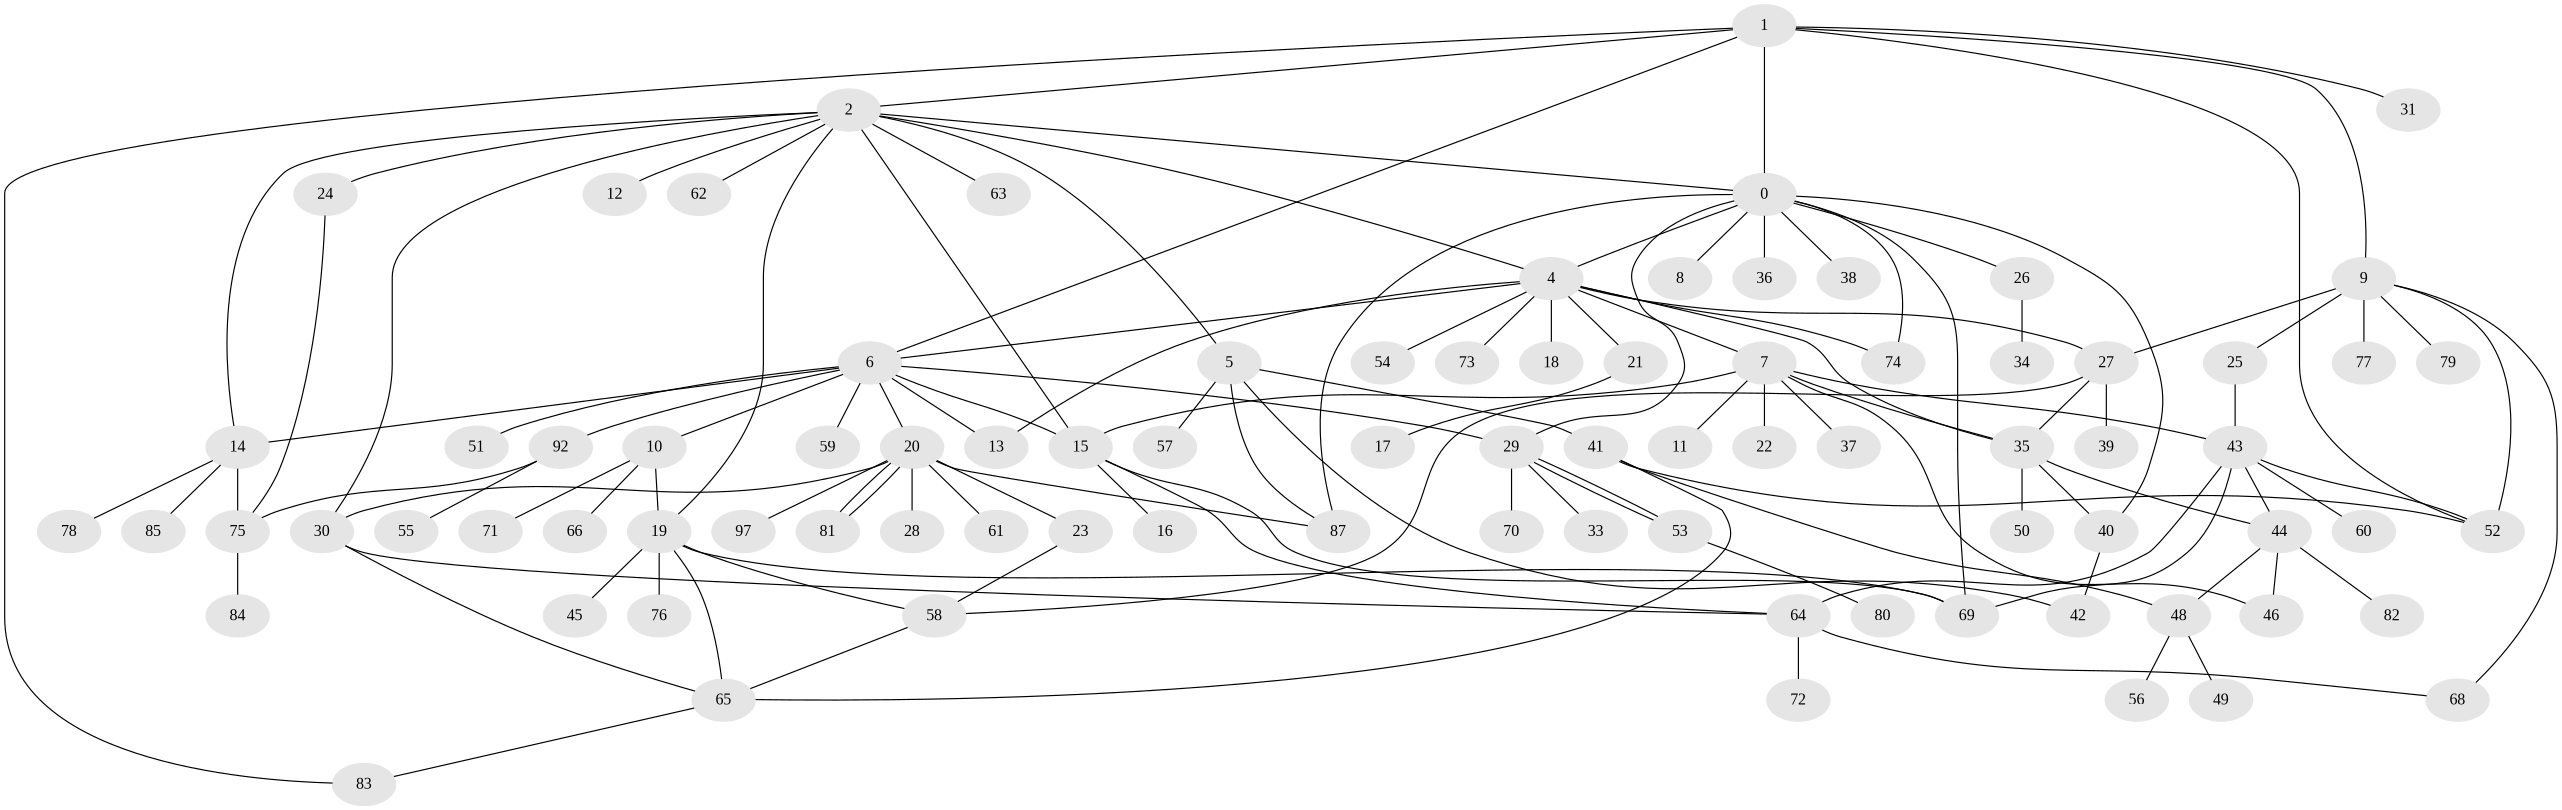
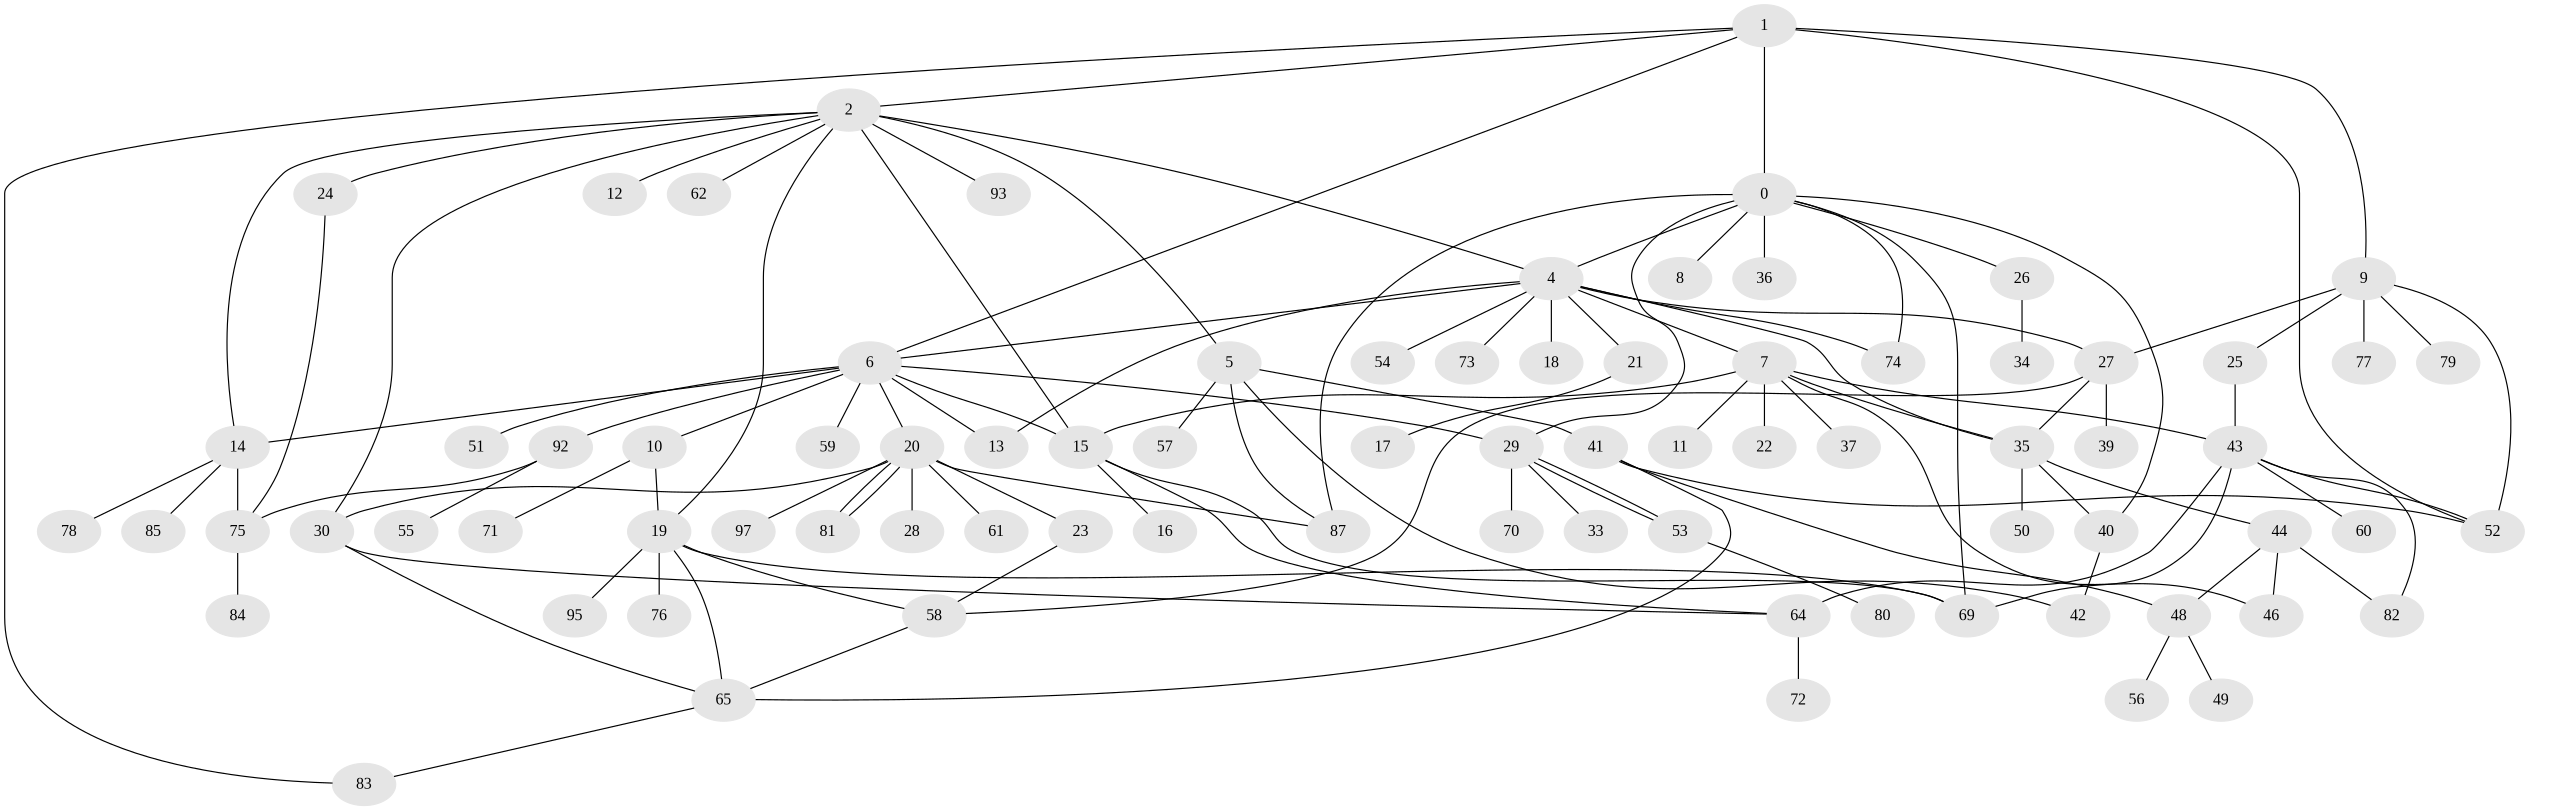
node "31": removed
edge "2" -- "0": removed
node "63": label "63" -> "93"
node "38": removed
edge "43" -- "44": now "43" -- "82"
node "66": removed
node "45": label "45" -> "95"
node "68": removed
